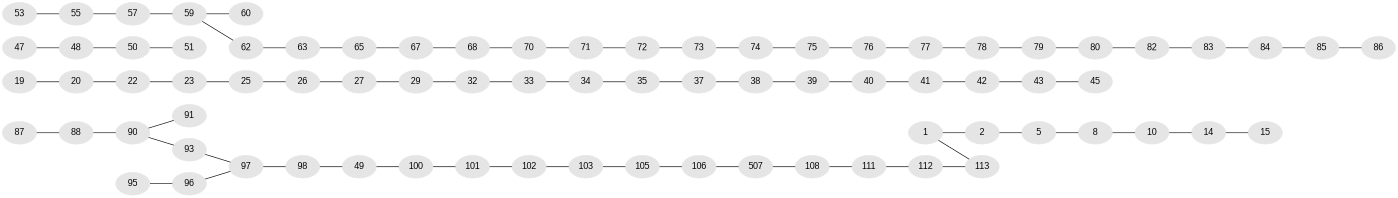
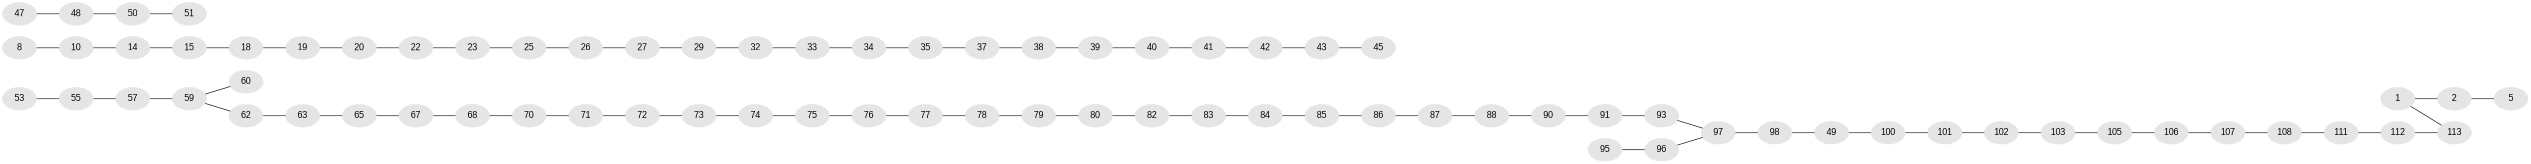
node "18": added
edge "86" -- "87": added
edge "5" -- "8": removed
edge "90" -- "93": now "91" -- "93"
node "507": label "507" -> "107"
